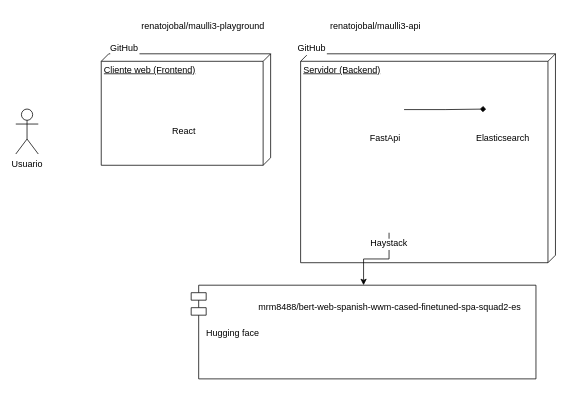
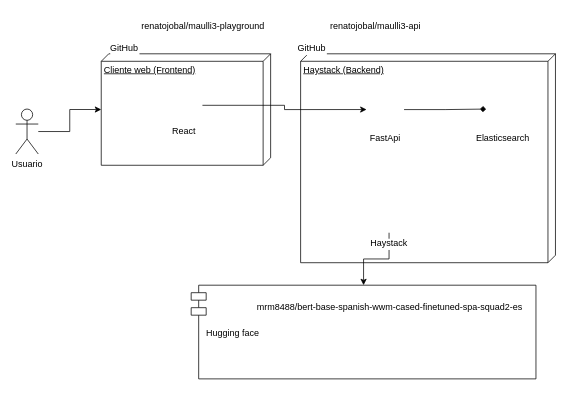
node "Servidor (Backend)": label "Servidor (Backend)" -> "Haystack (Backend)"
edge "React" -> "FastApi": added
edge "Usuario" -> "Cliente web (Frontend)": added
node "mrm8488/bert-web-spanish-wwm-cased-finetuned-spa-squad2-es": label "mrm8488/bert-web-spanish-wwm-cased-finetuned-spa-squad2-es" -> "mrm8488/bert-base-spanish-wwm-cased-finetuned-spa-squad2-es"
